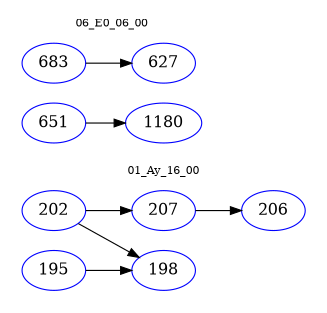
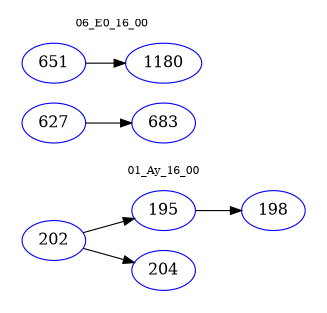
cluster "06_E0_06_00": label "06_E0_06_00" -> "06_E0_16_00"
edge "683" -> "627": reversed
node "207": label "207" -> "204"
node "206": removed
edge "202" -> "198": now "202" -> "195"
